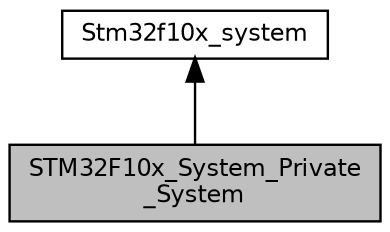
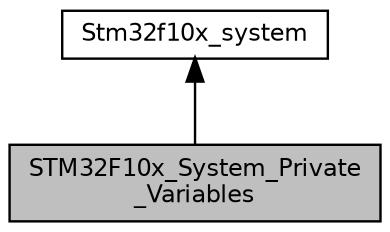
node "STM32F10x_System_Private _System": label "STM32F10x_System_Private _System" -> "STM32F10x_System_Private _Variables"
